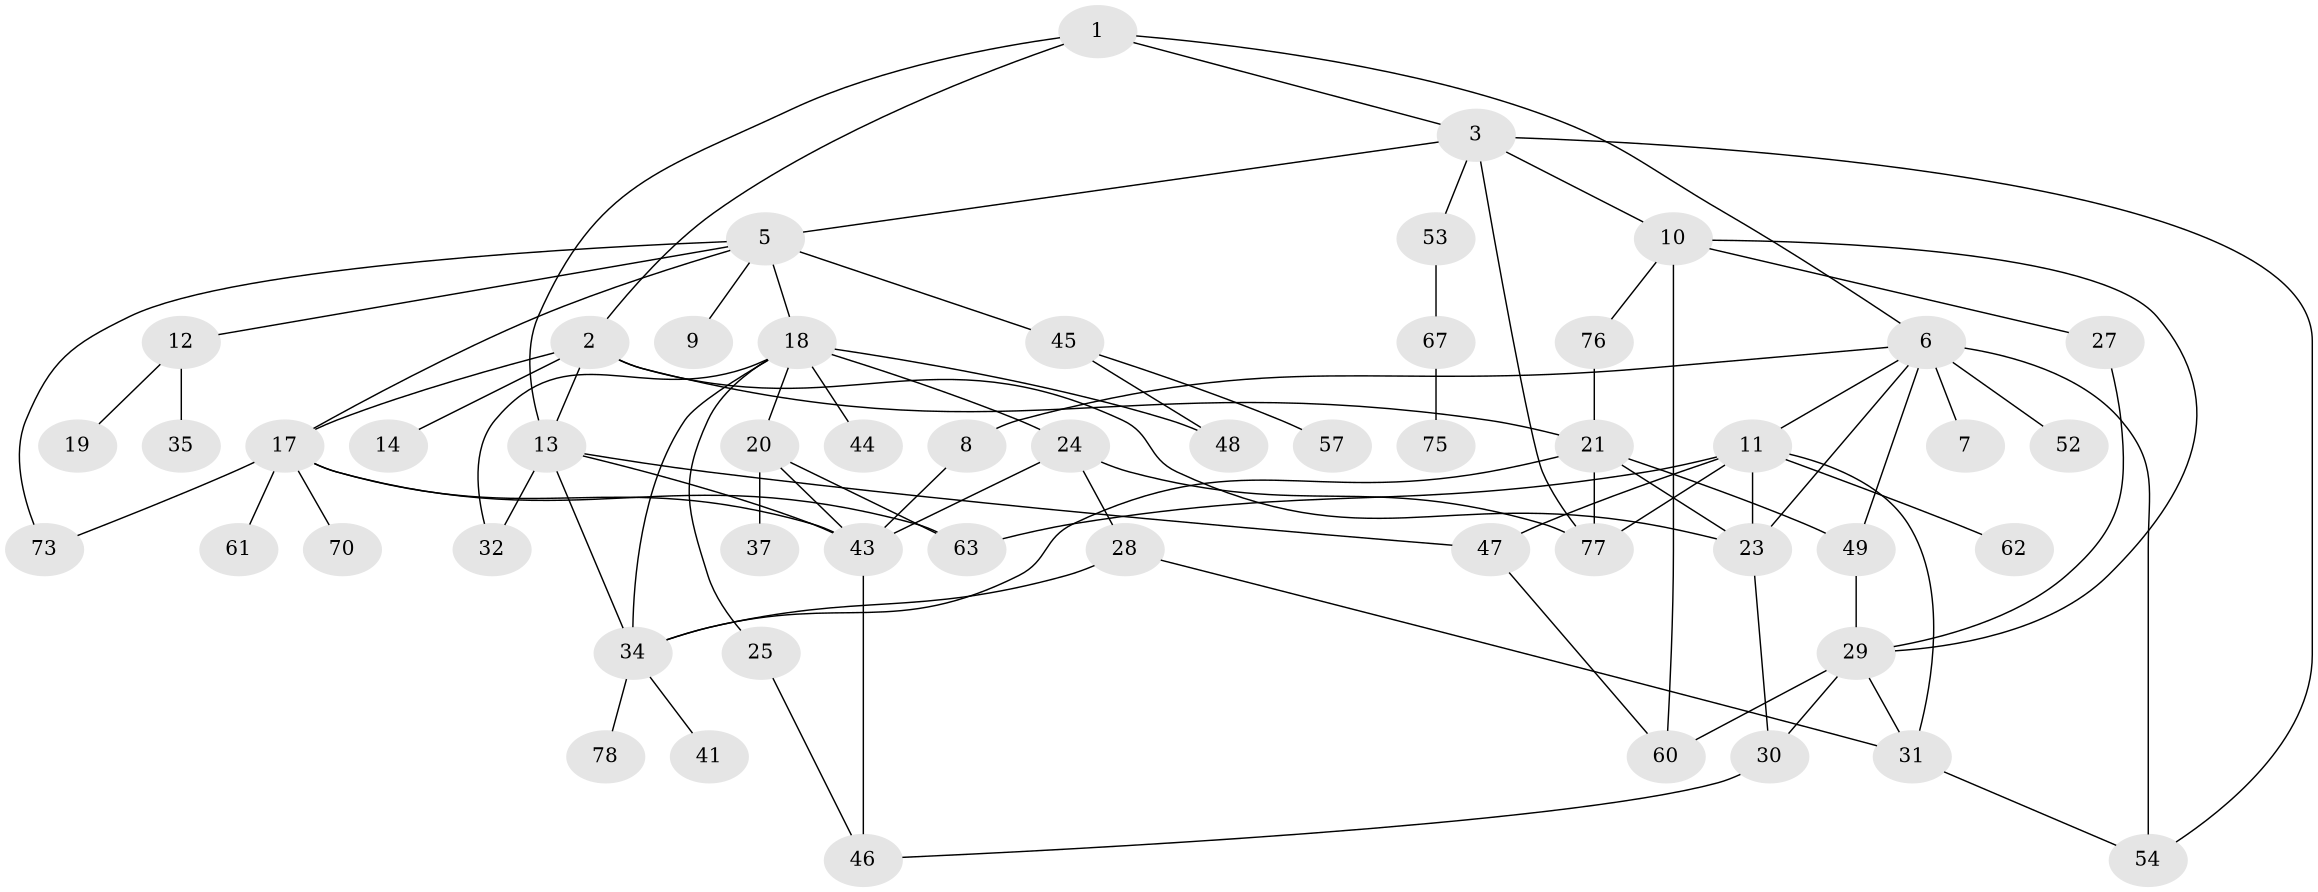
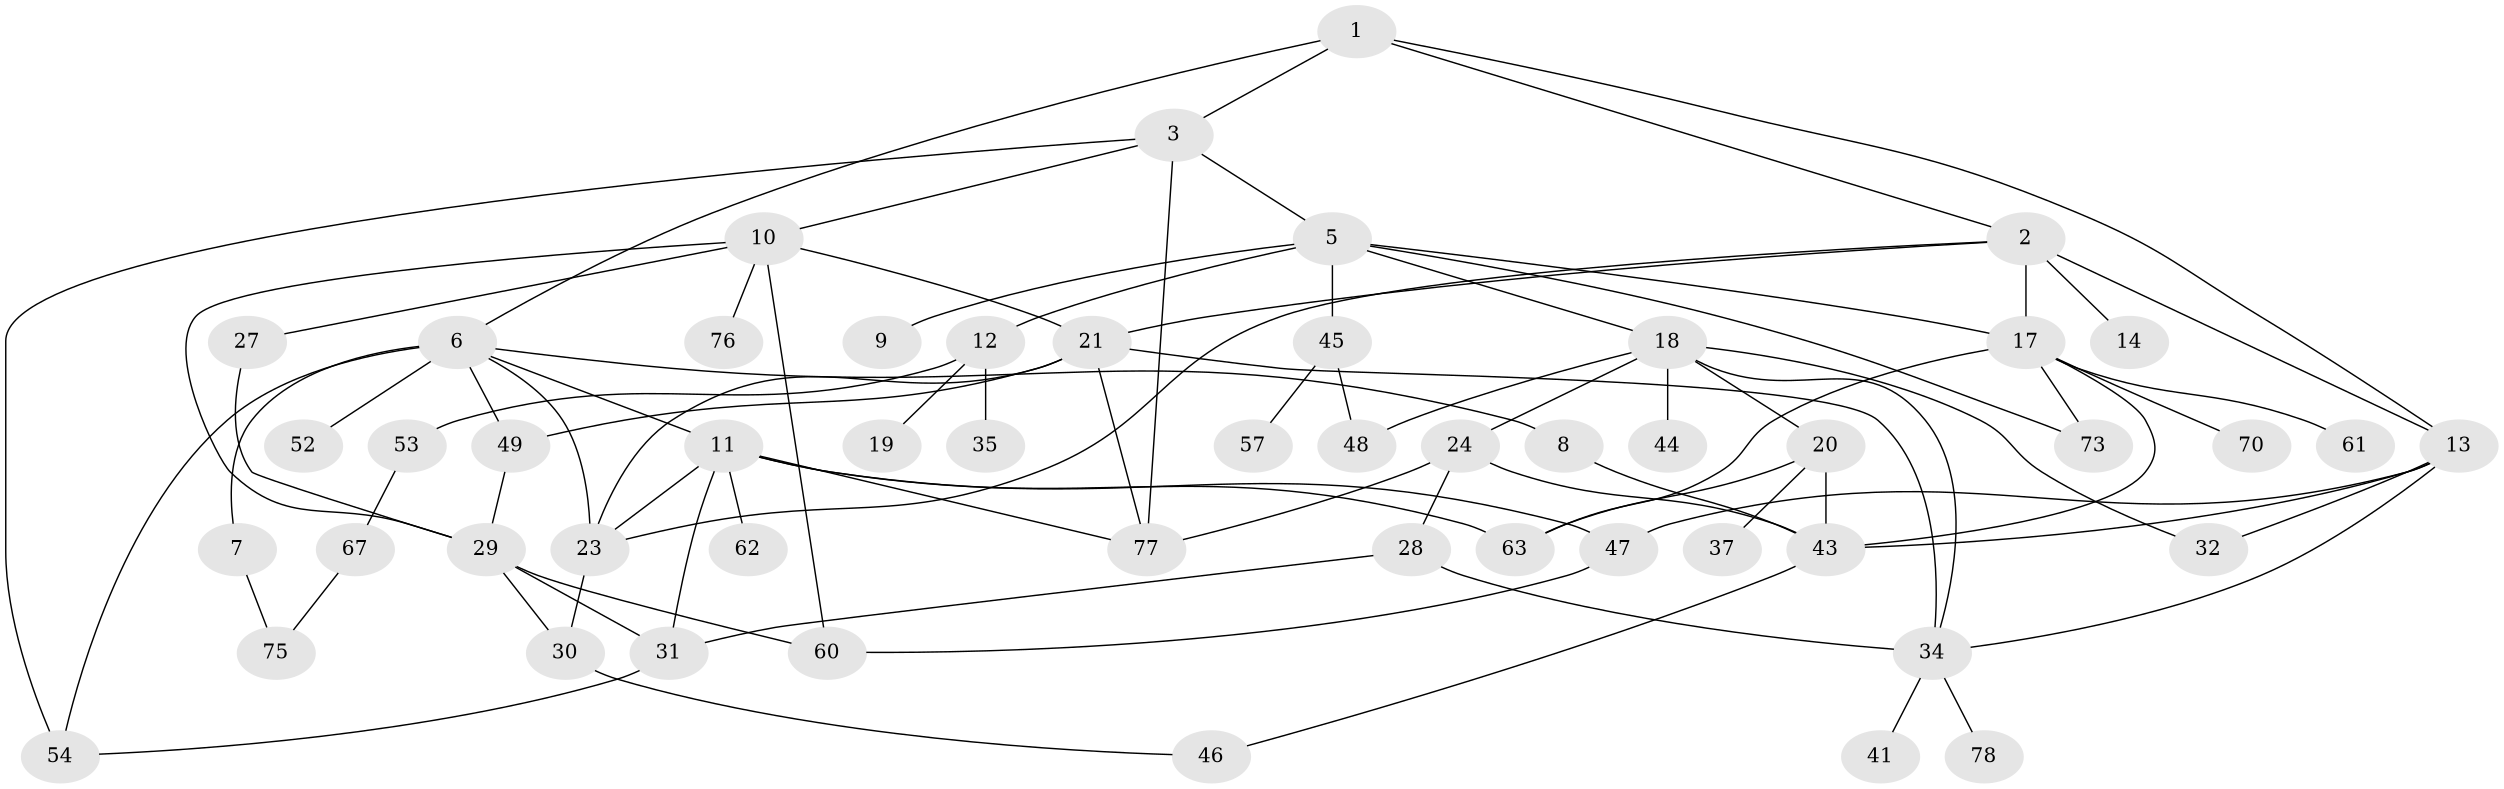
edge "3" -- "53": now "12" -- "53"
edge "76" -- "21": now "10" -- "21"
edge "7" -- "75": added
node "25": removed
